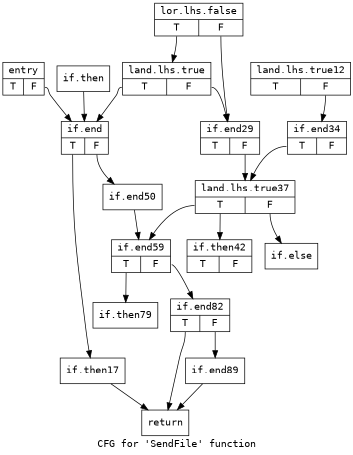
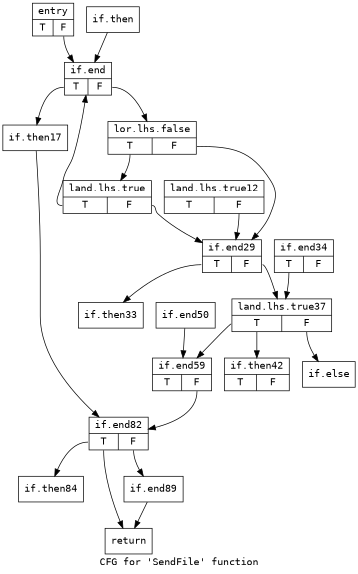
edge "land.lhs.true12" -> "if.end34": now "land.lhs.true12" -> "if.end29"
edge "if.end" -> "if.end50": now "if.end" -> "lor.lhs.false"
node "if.then33": added
node "if.then79": removed
edge "if.then17" -> "return": now "if.then17" -> "if.end82"
node "if.then84": added
